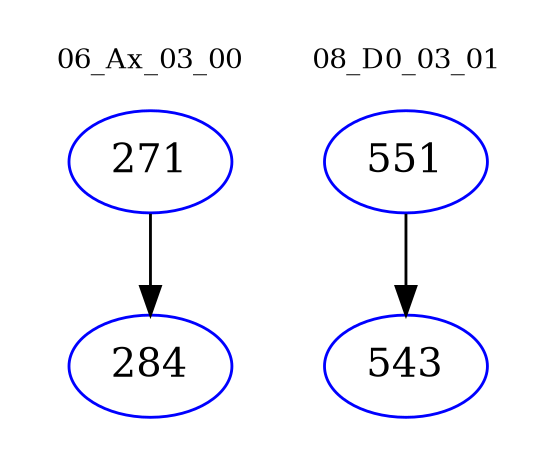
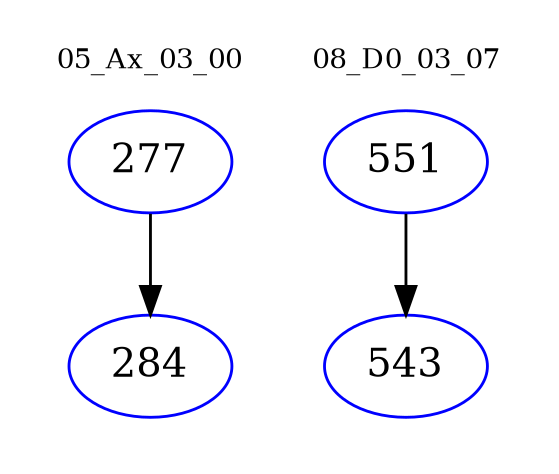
cluster "06_Ax_03_00": label "06_Ax_03_00" -> "05_Ax_03_00"
cluster "08_D0_03_01": label "08_D0_03_01" -> "08_D0_03_07"
node "271": label "271" -> "277"
